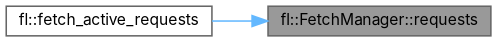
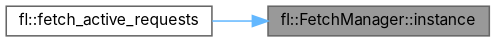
node "fl::FetchManager::requests": label "fl::FetchManager::requests" -> "fl::FetchManager::instance"
